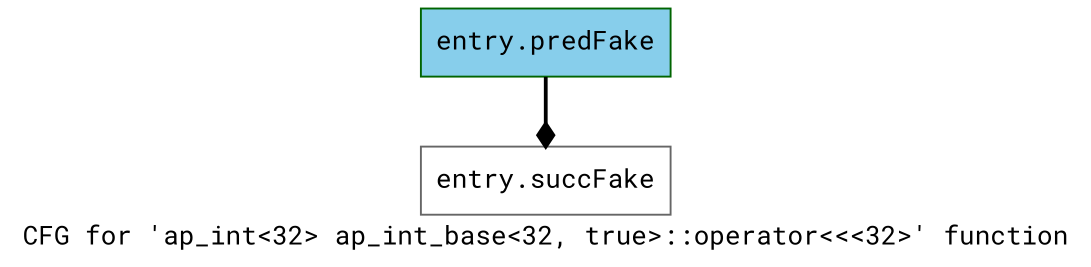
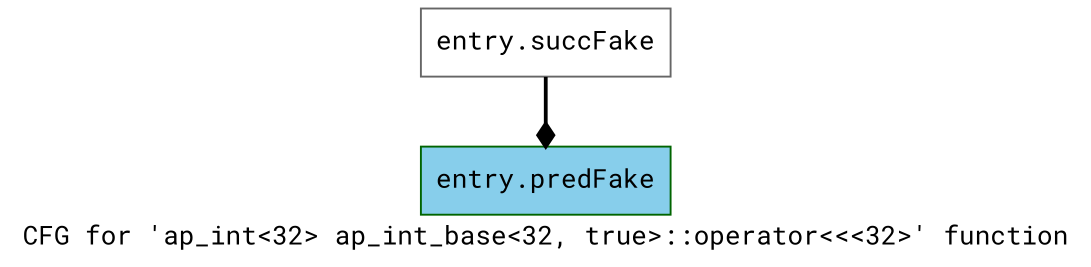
edge "entry.predFake" -> "entry.succFake": reversed
